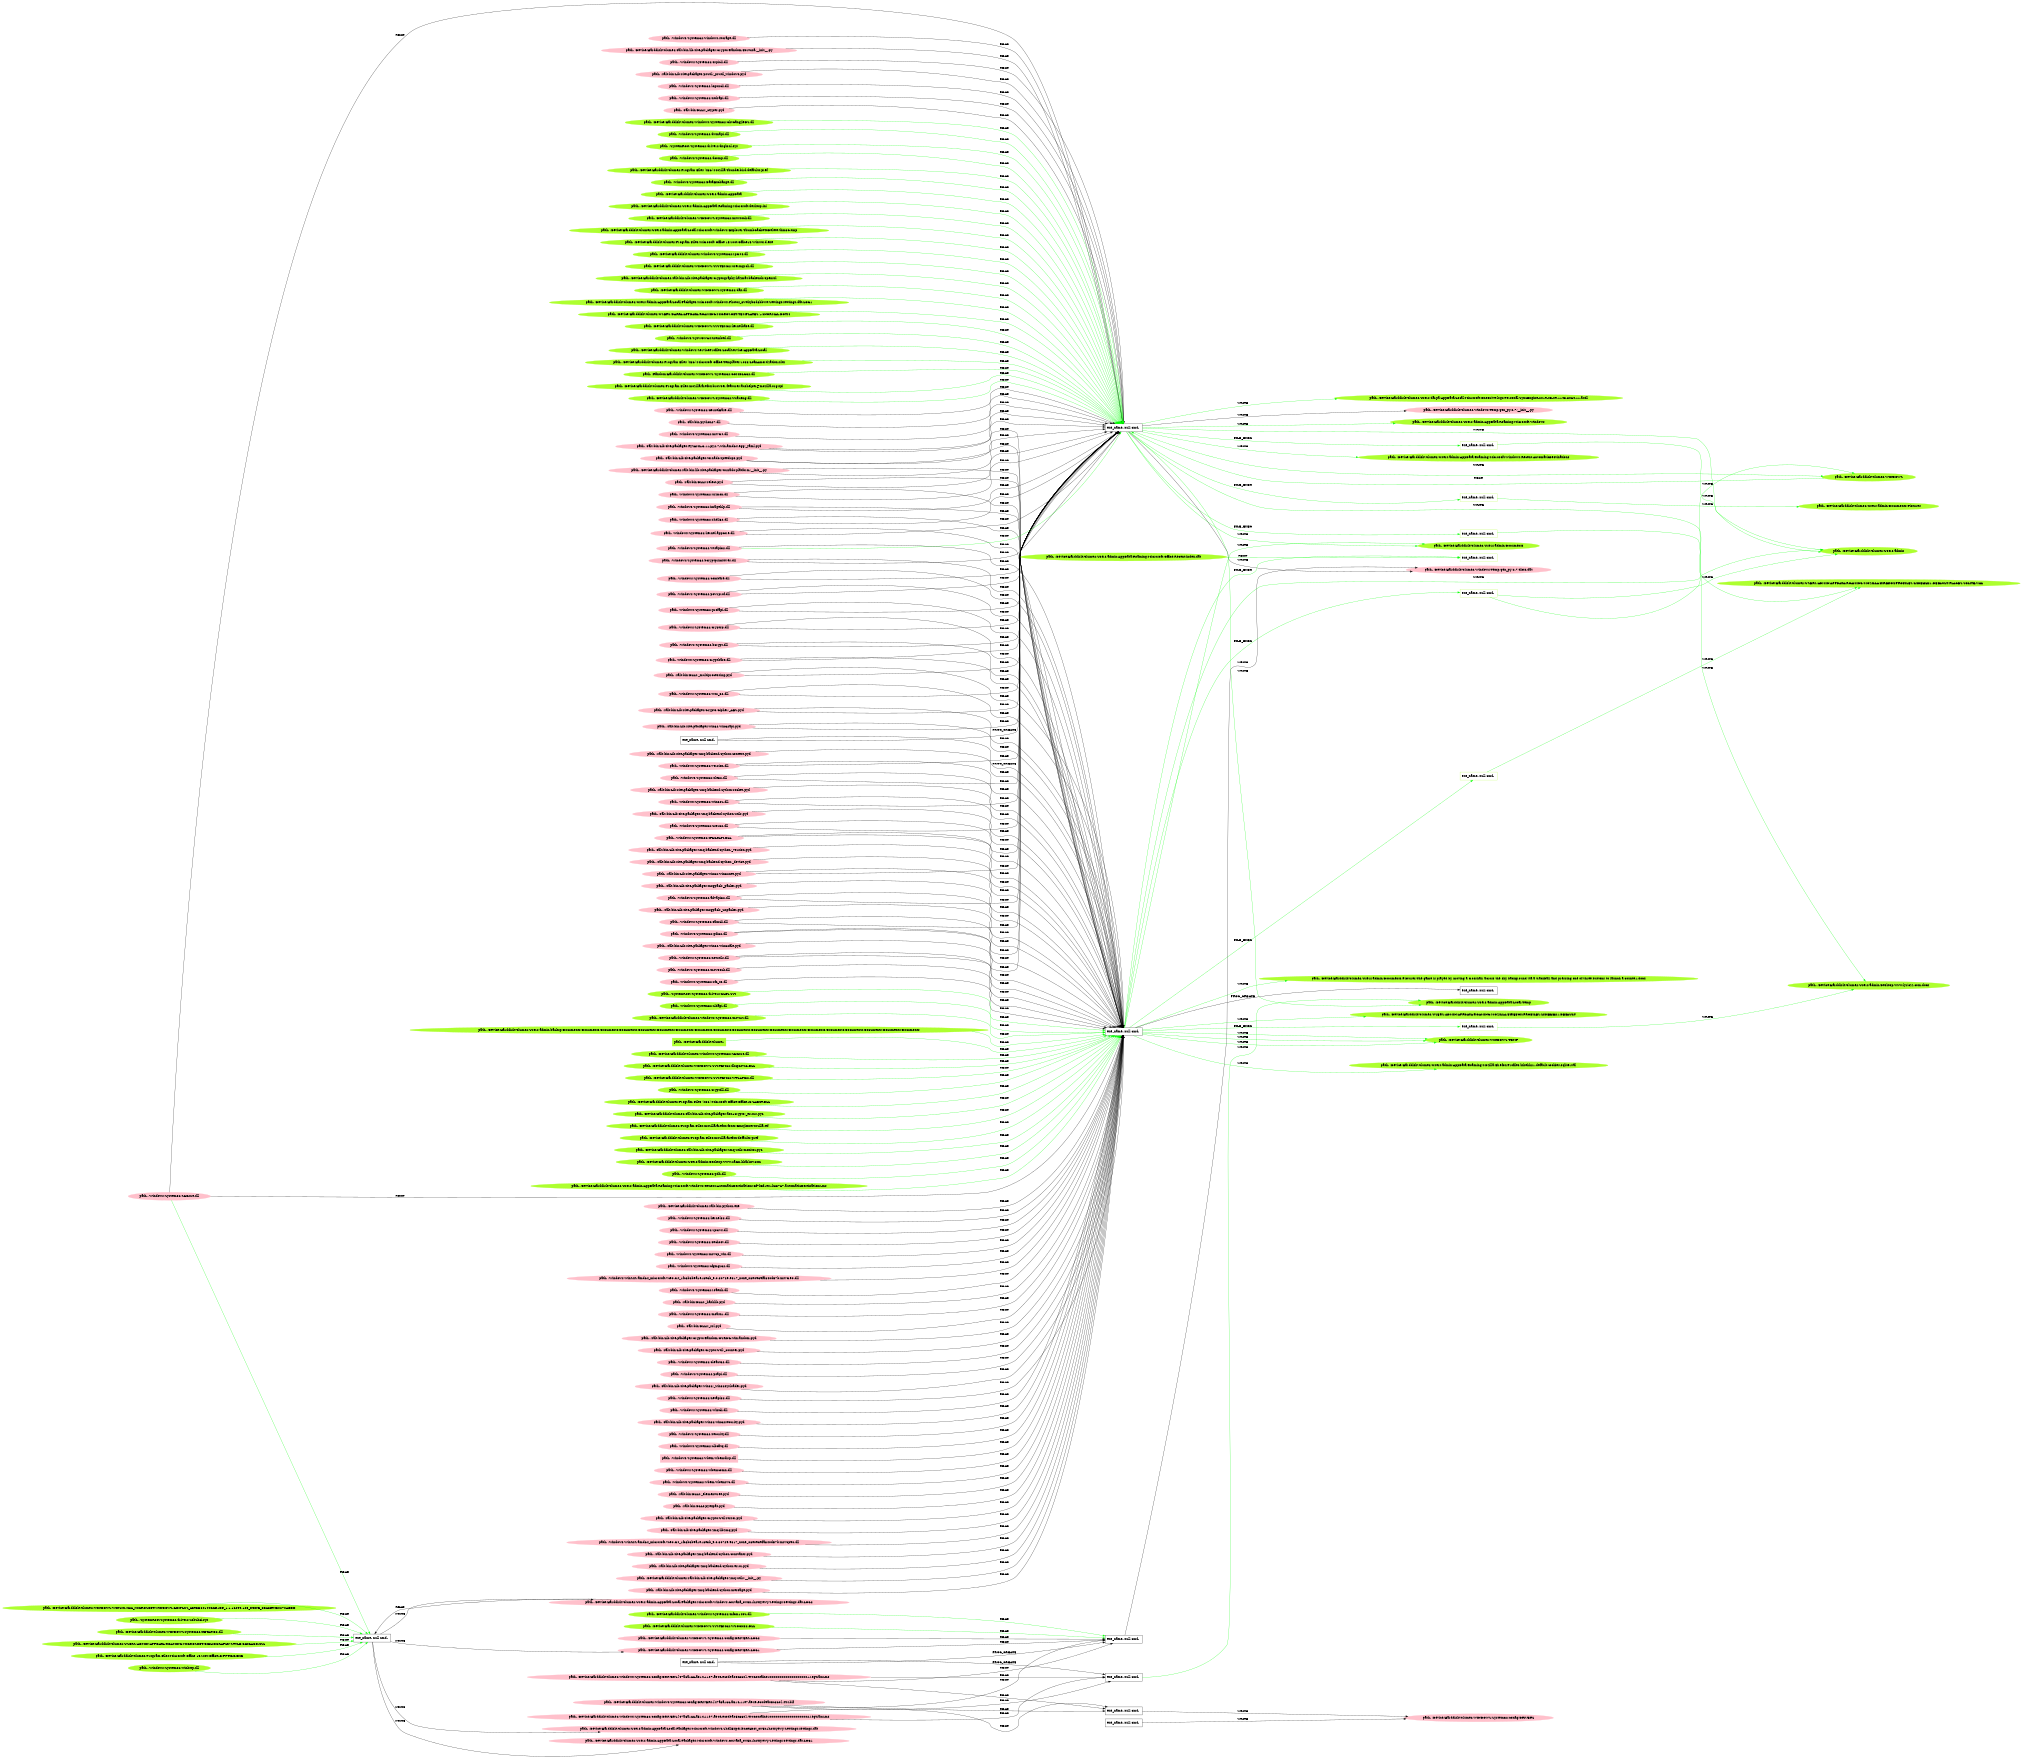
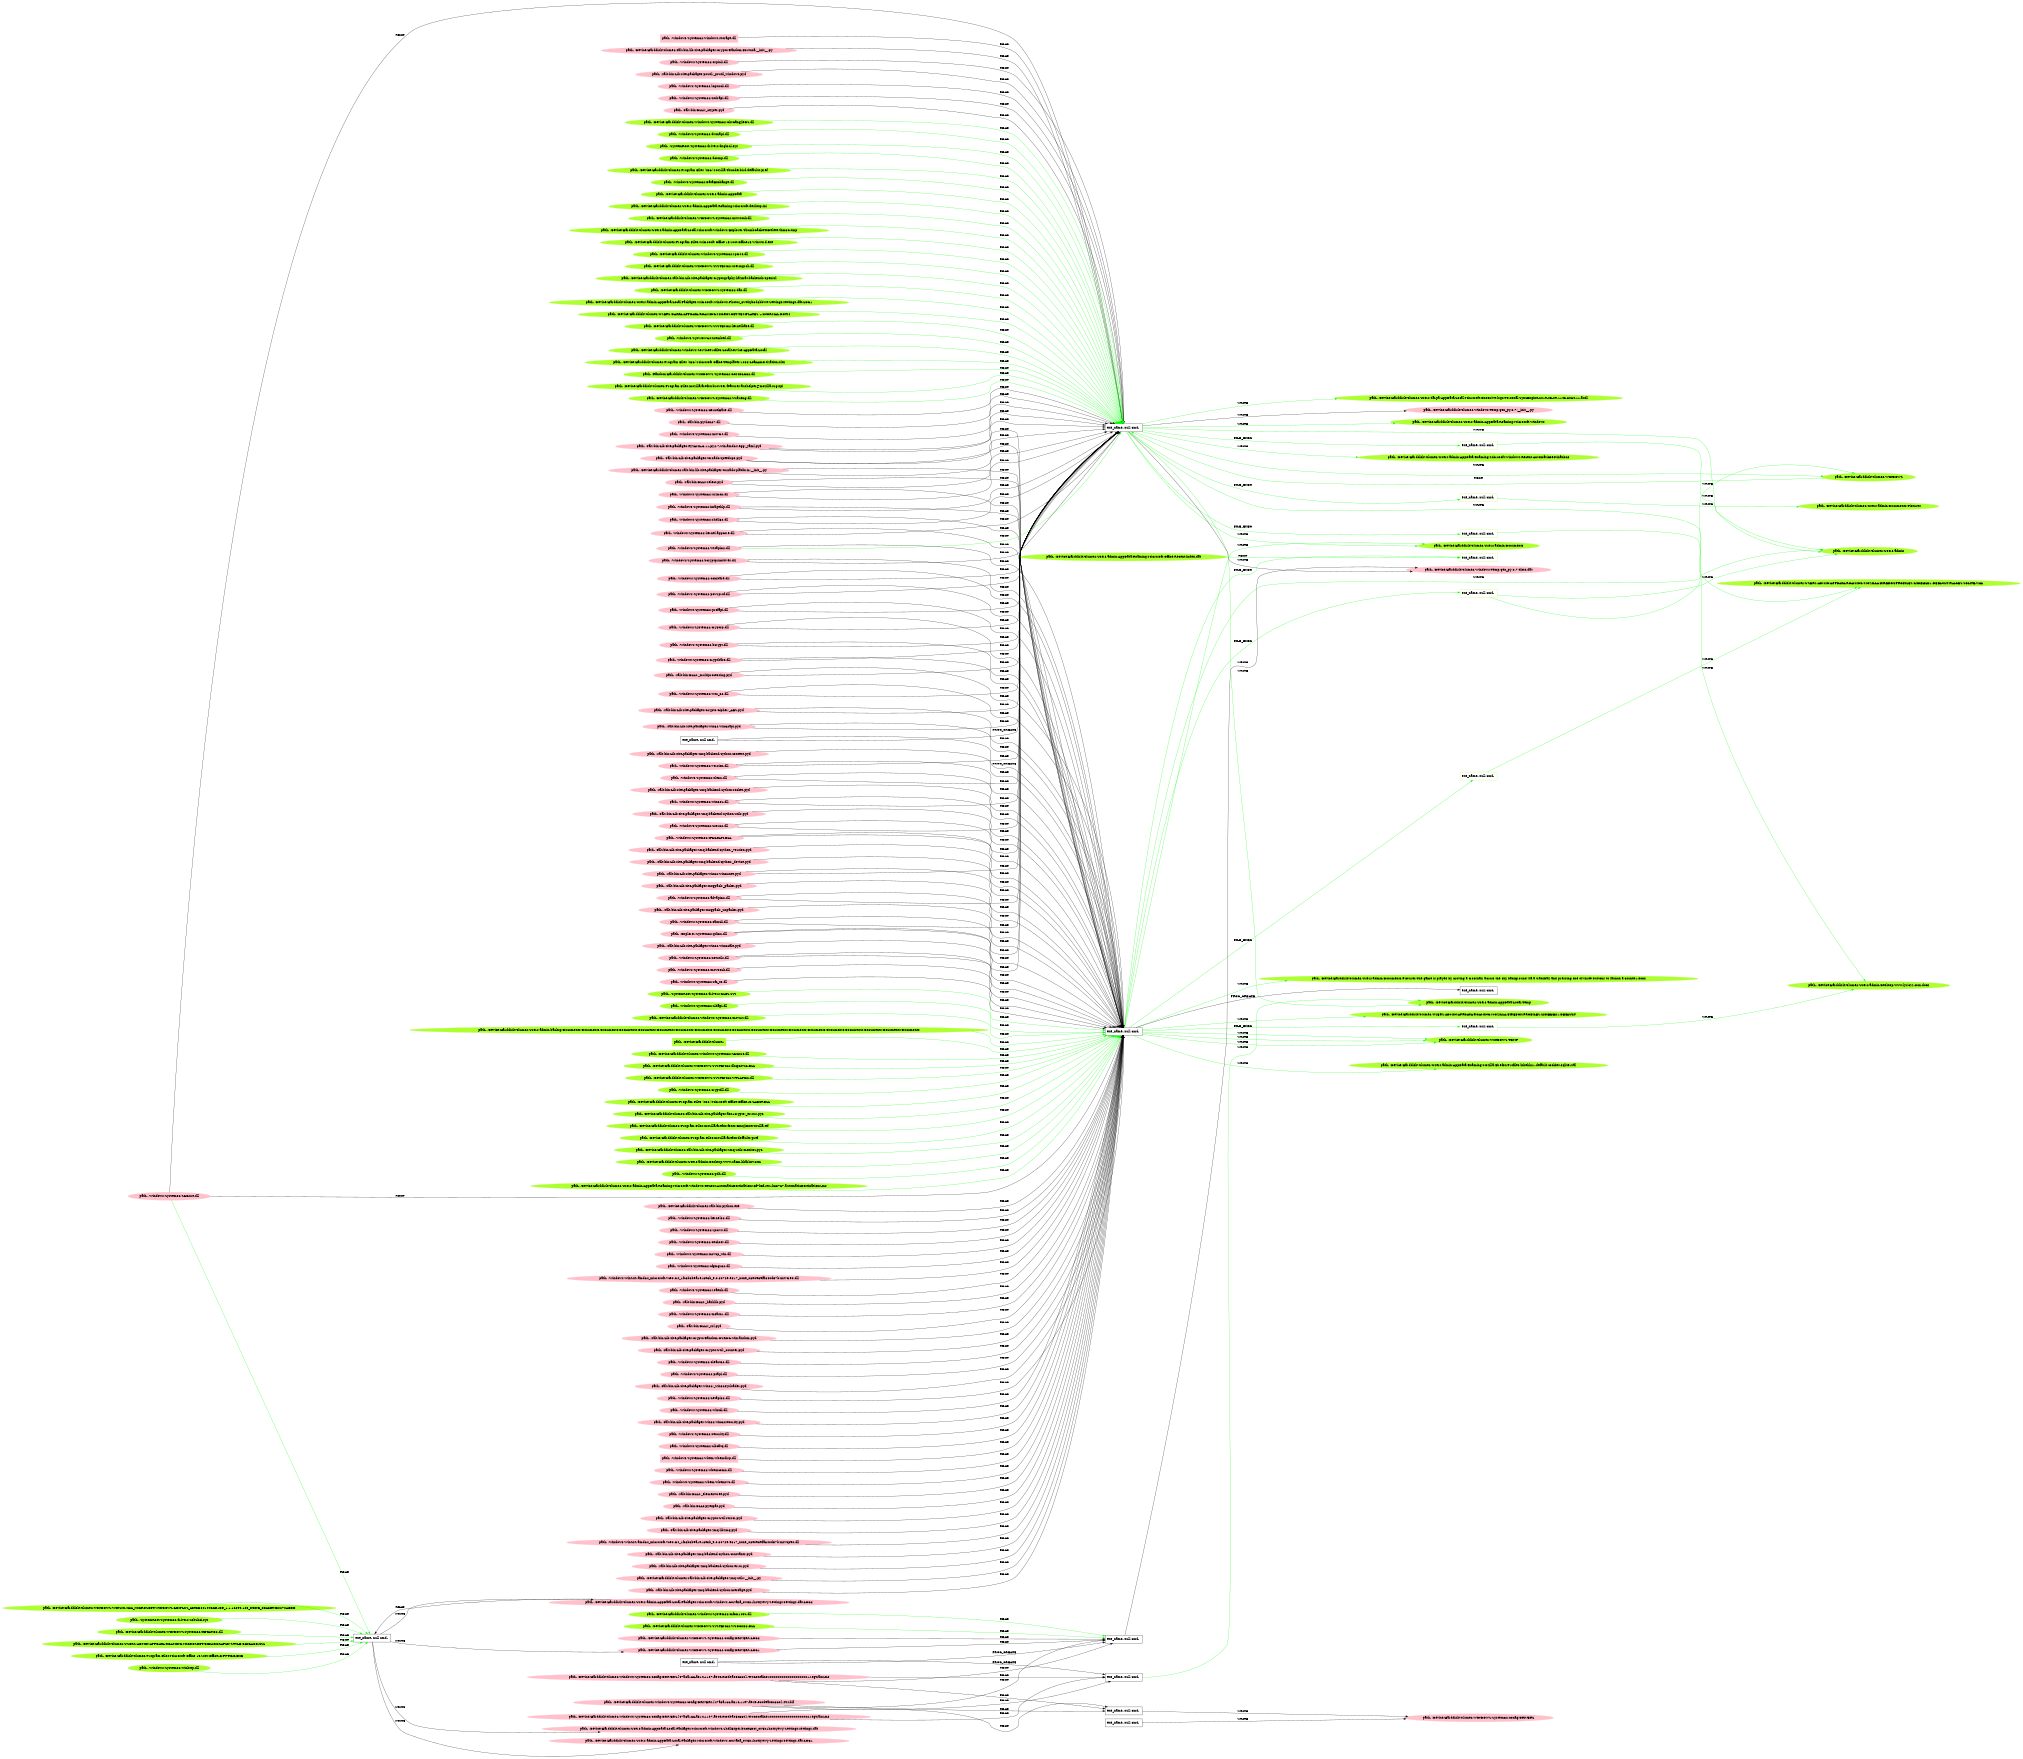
node "path: /Windows/System32/windows.storage.dll": shape ellipse -> box
node "path: /Windows/System32/gdi32.dll": label "path: /Windows/System32/gdi32.dll" -> "path: /Explorer/System32/gdi32.dll"
